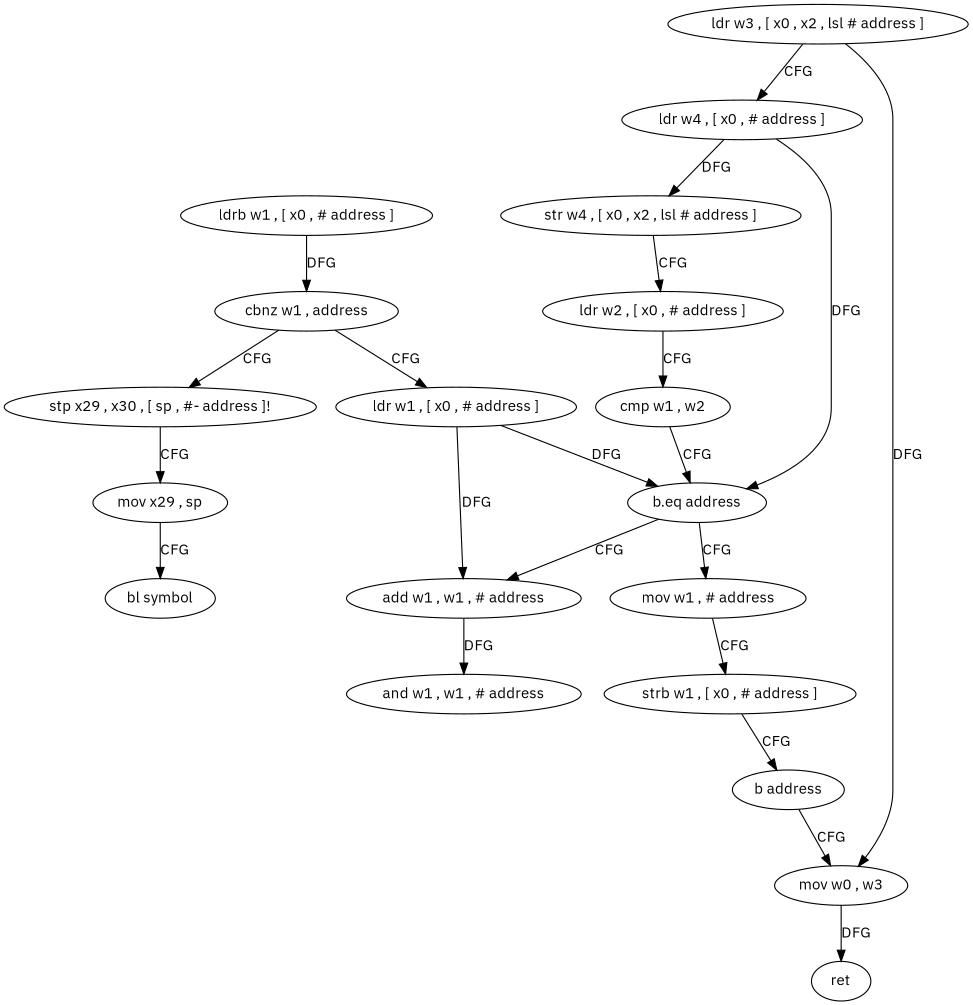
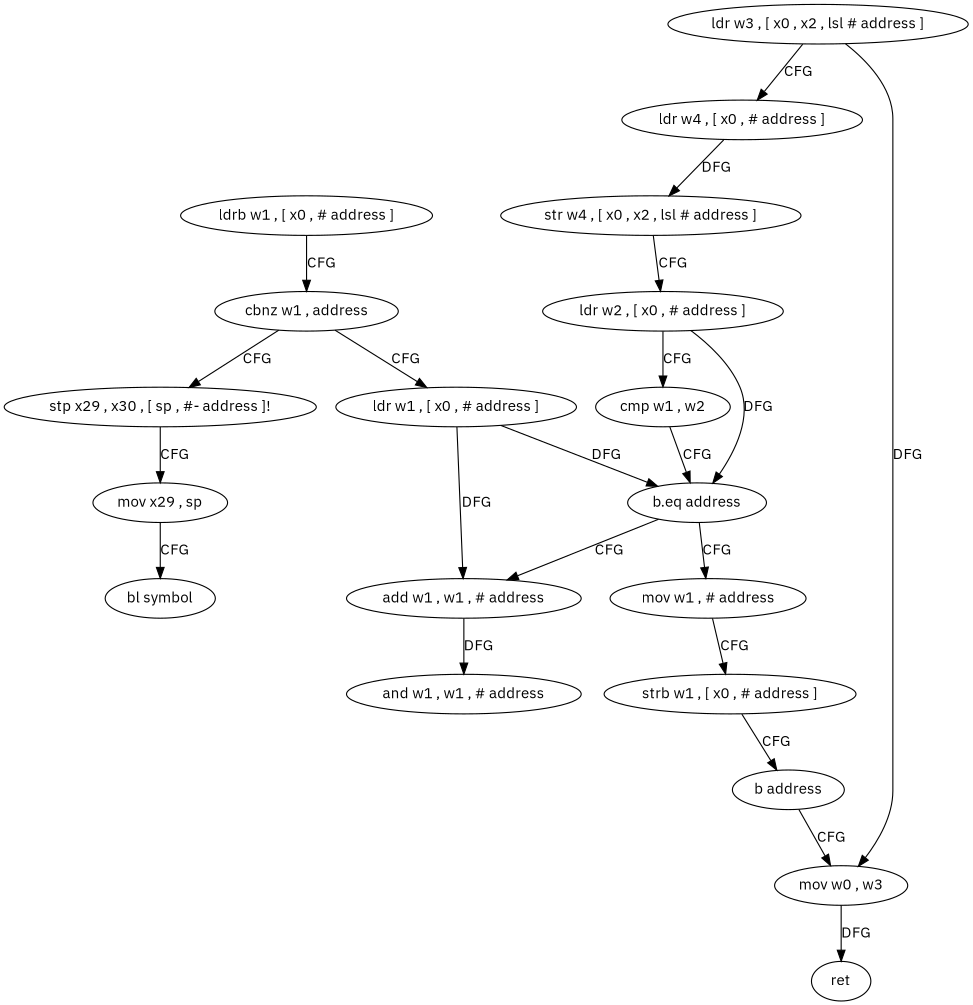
edge "ldrb w1 , [ x0 , # address ]" -> "cbnz w1 , address": label "DFG" -> "CFG"
edge "ldr w4 , [ x0 , # address ]" -> "b.eq address": now "ldr w2 , [ x0 , # address ]" -> "b.eq address"
